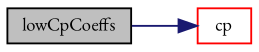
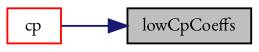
edge "lowCpCoeffs" -> "cp": reversed
